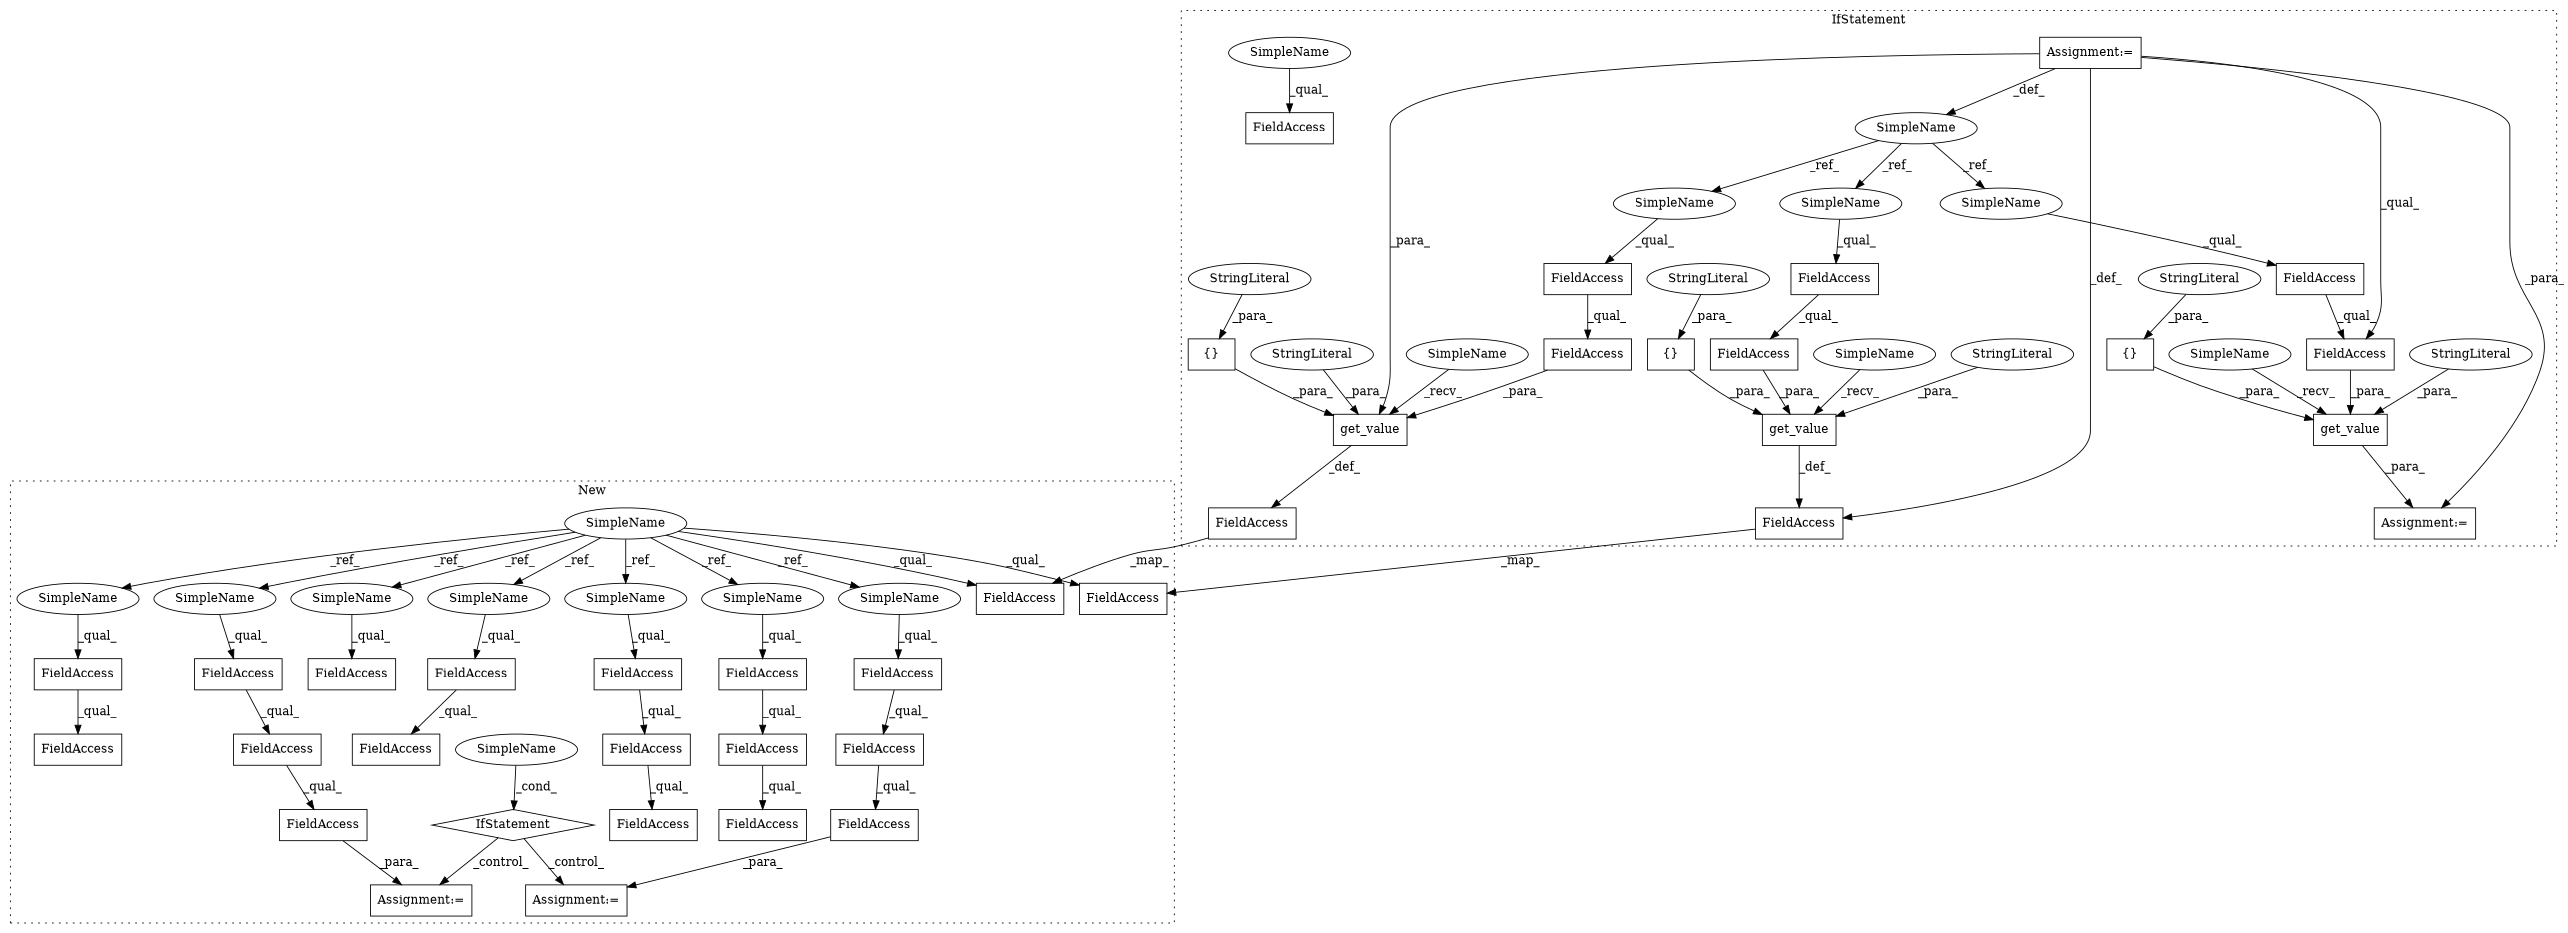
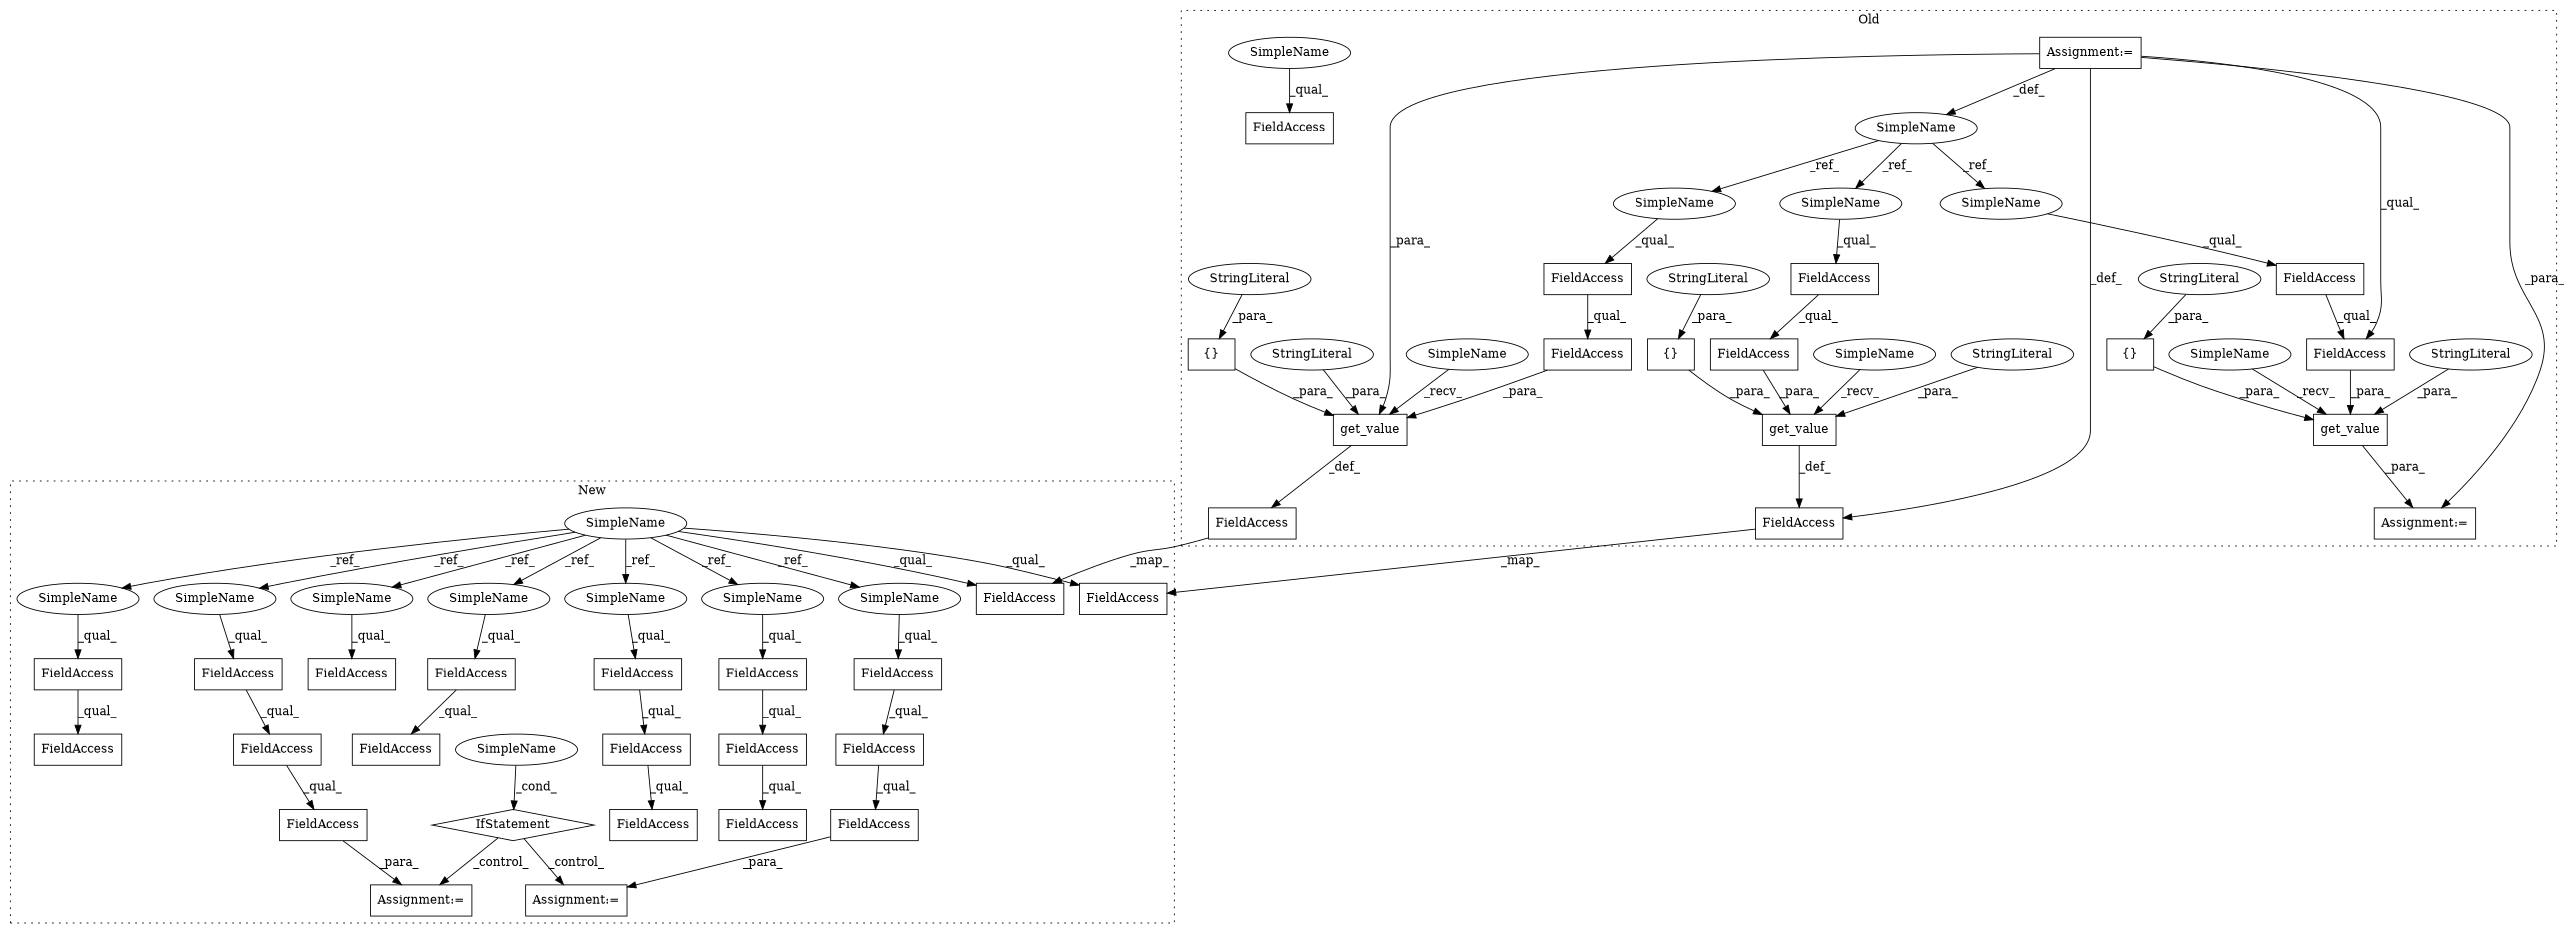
cluster "IfStatement": label "IfStatement" -> "Old"
